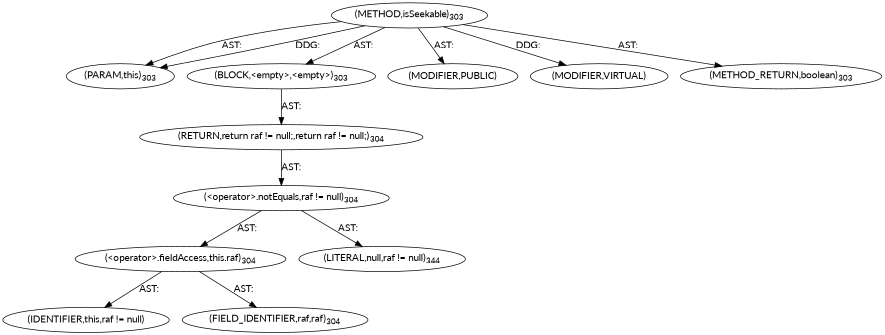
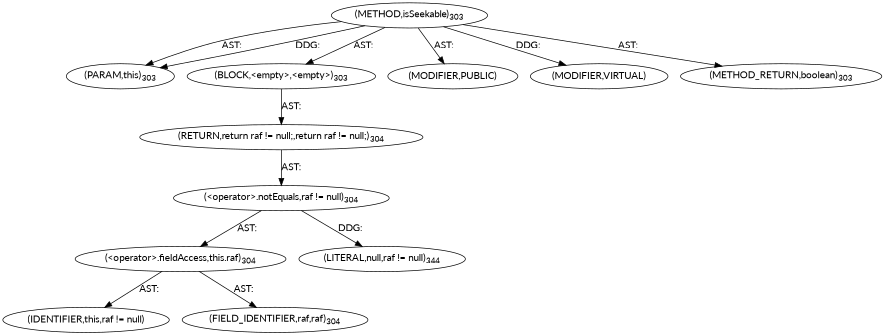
edge "(<operator>.notEquals,raf != null)" -> "(LITERAL,null,raf != null)": label "AST: " -> "DDG: "
